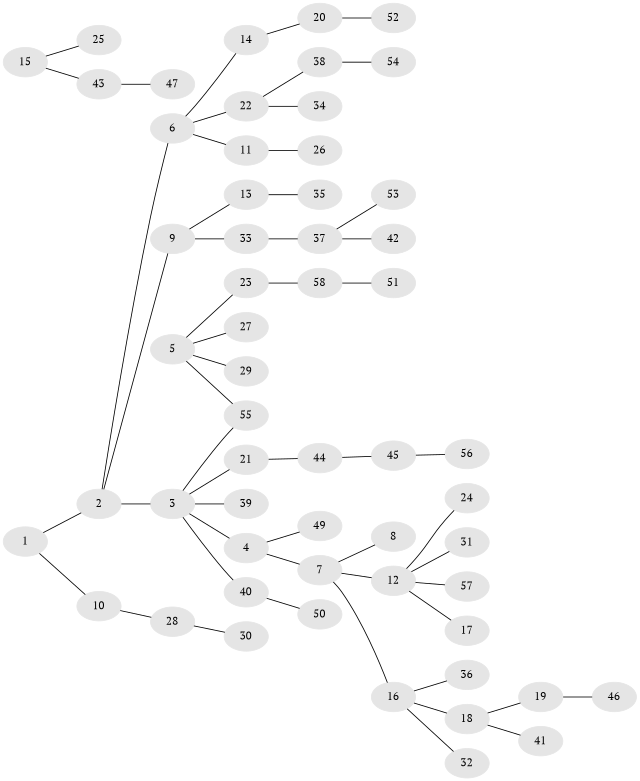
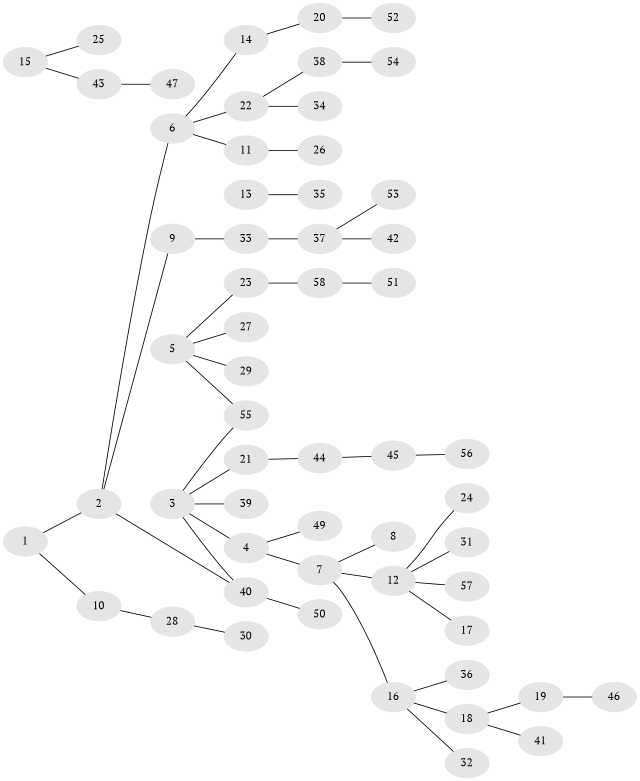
edge "13" -- "9": removed
edge "2" -- "3": now "2" -- "40"
